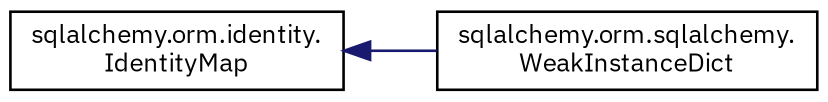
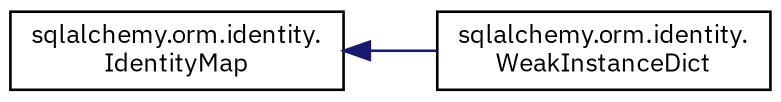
node "sqlalchemy.orm.sqlalchemy. WeakInstanceDict": label "sqlalchemy.orm.sqlalchemy. WeakInstanceDict" -> "sqlalchemy.orm.identity. WeakInstanceDict"
